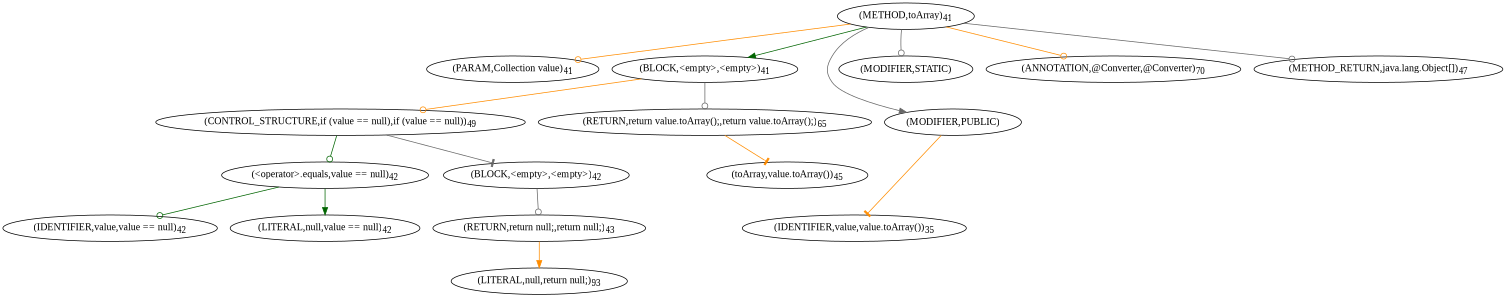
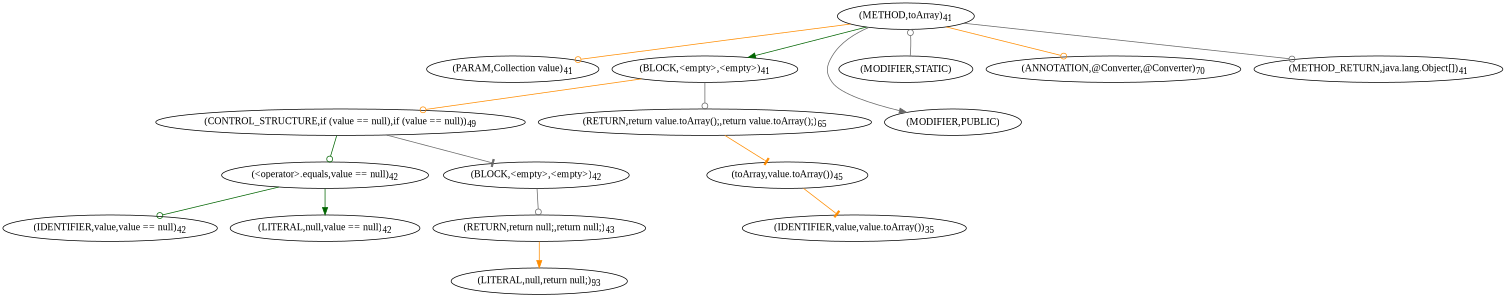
edge "(METHOD,toArray)" -> "(MODIFIER,STATIC)": reversed
node "(METHOD_RETURN,java.lang.Object[])": text "47" -> "41"
edge "(MODIFIER,PUBLIC)" -> "(IDENTIFIER,value,value.toArray())": now "(toArray,value.toArray())" -> "(IDENTIFIER,value,value.toArray())"
